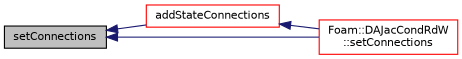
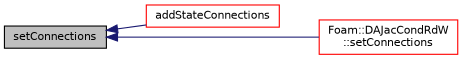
edge "Foam::DAJacCondRdW ::setConnections" -> "addStateConnections": removed
